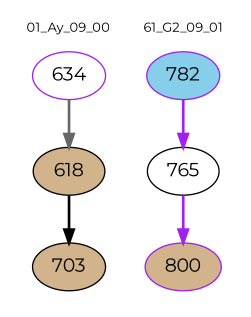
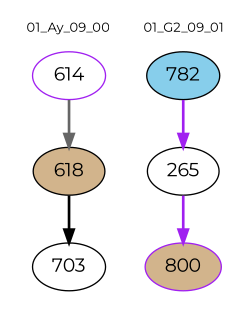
cluster "61_G2_09_01": label "61_G2_09_01" -> "01_G2_09_01"
node "634": label "634" -> "614"
node "782": color purple -> black
node "765": label "765" -> "265"
node "703": fillcolor tan -> white
